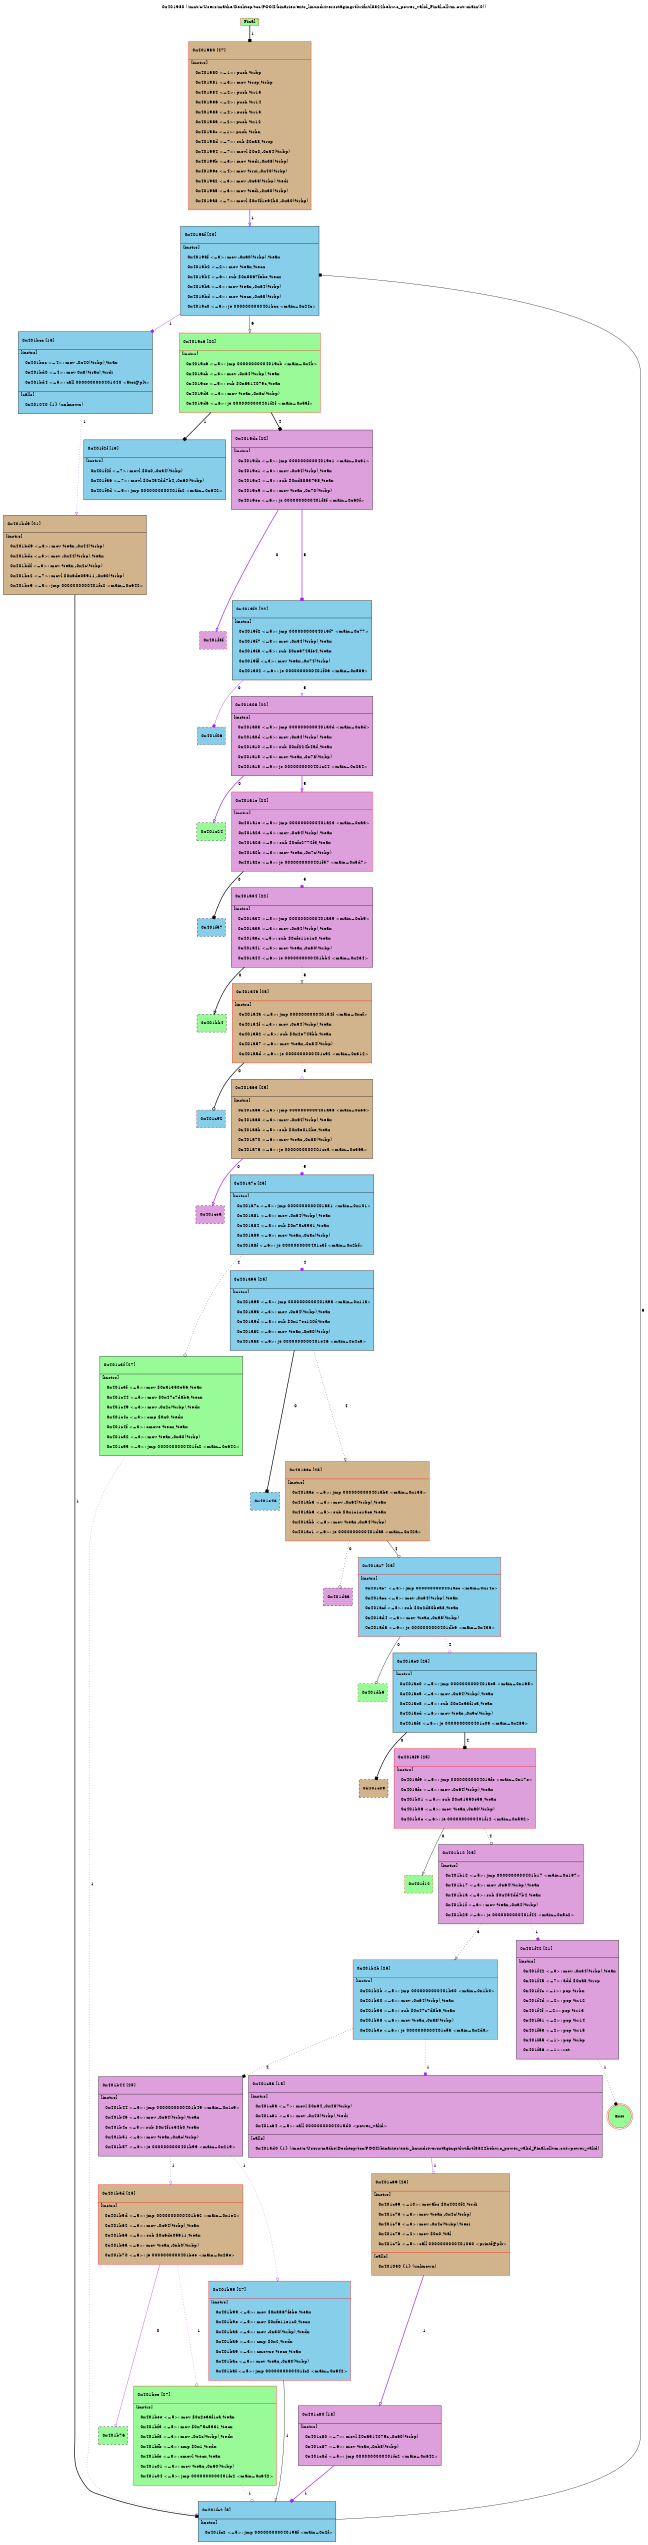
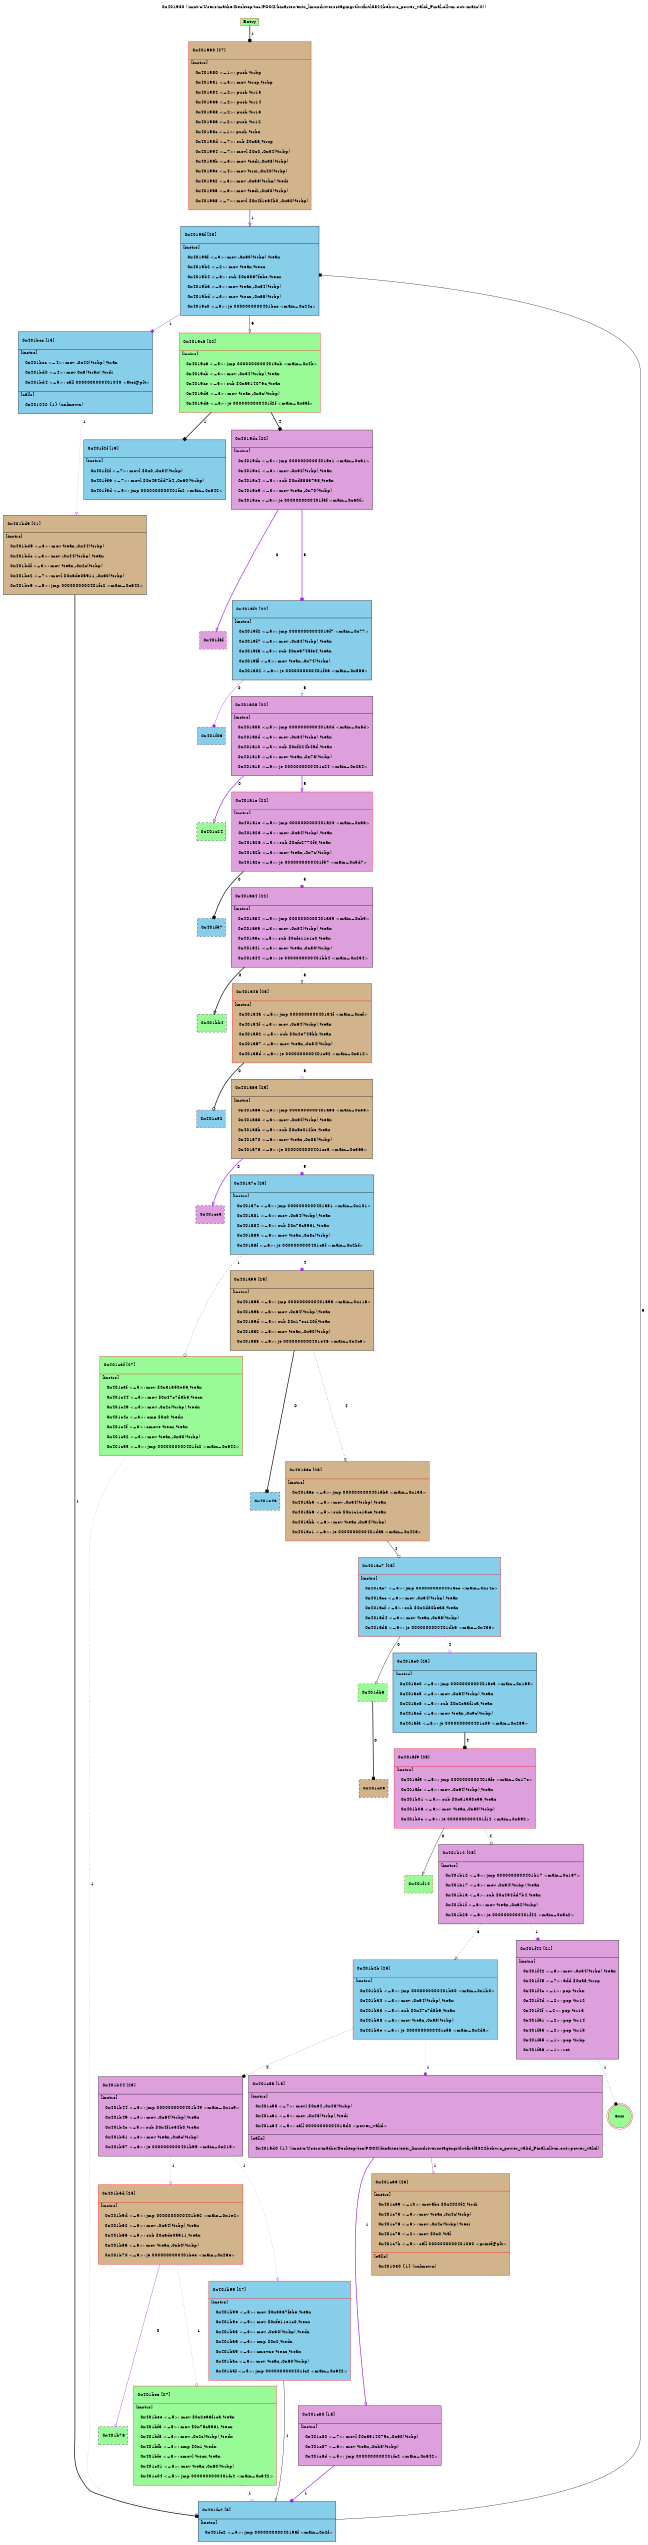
node "Final": label "Final" -> "Entry"
edge "0x401a7c [25]" -> "0x401c3f [27]": label " 4" -> " 1"
node "0x401a95 [25]": fillcolor skyblue -> tan
node "0x401c3f [27]": color black -> red
node "0x401daa": removed
edge "0x401ae0 [25]" -> "0x401c09": now "0x401db6" -> "0x401c09"
edge "0x401c69 [23]" -> "0x401c80 [18]": now "0x401c5a [15]" -> "0x401c80 [18]"
